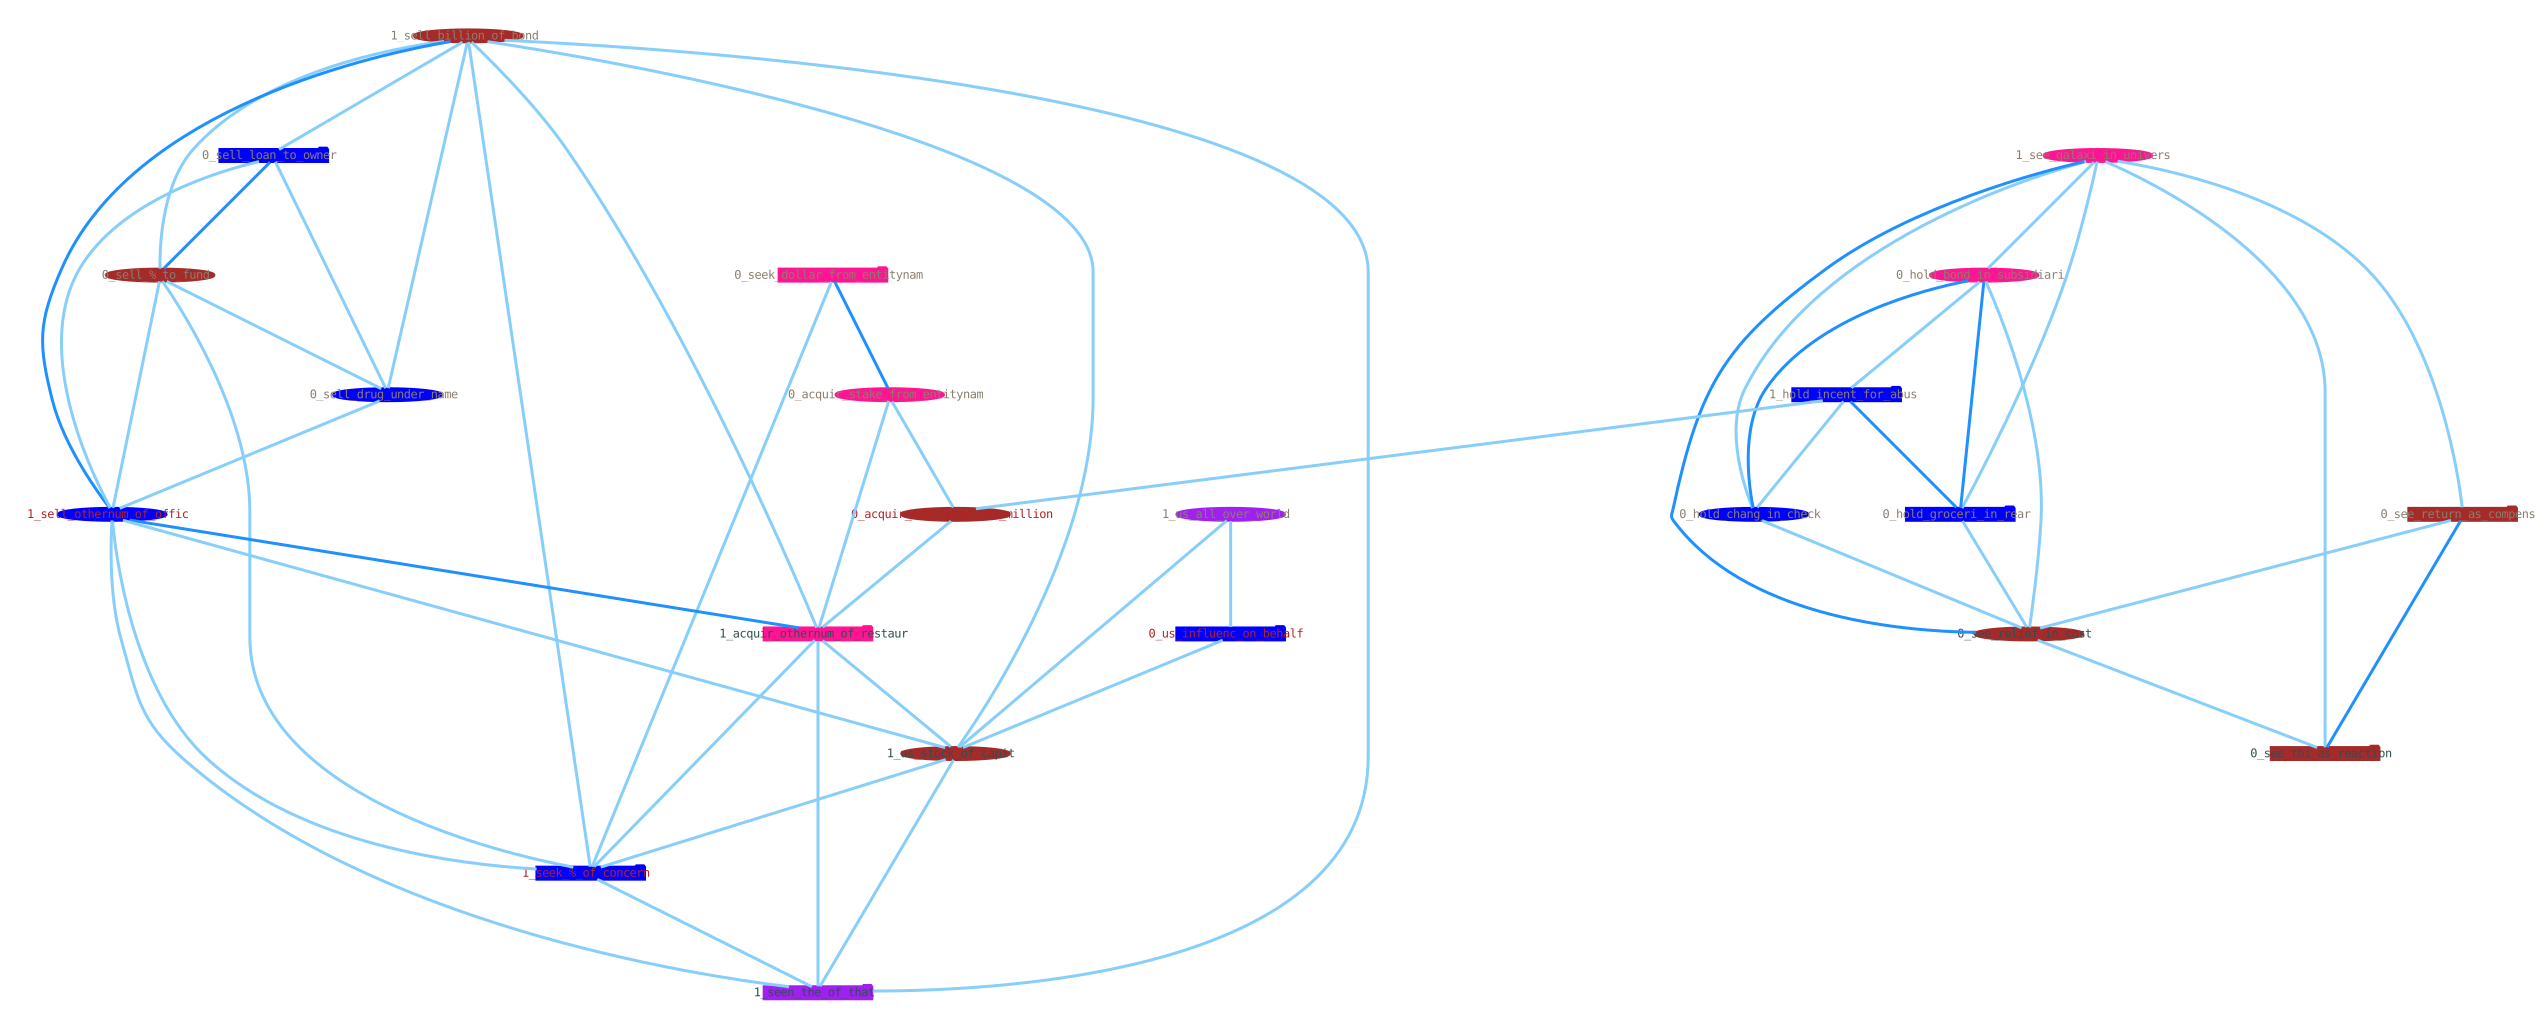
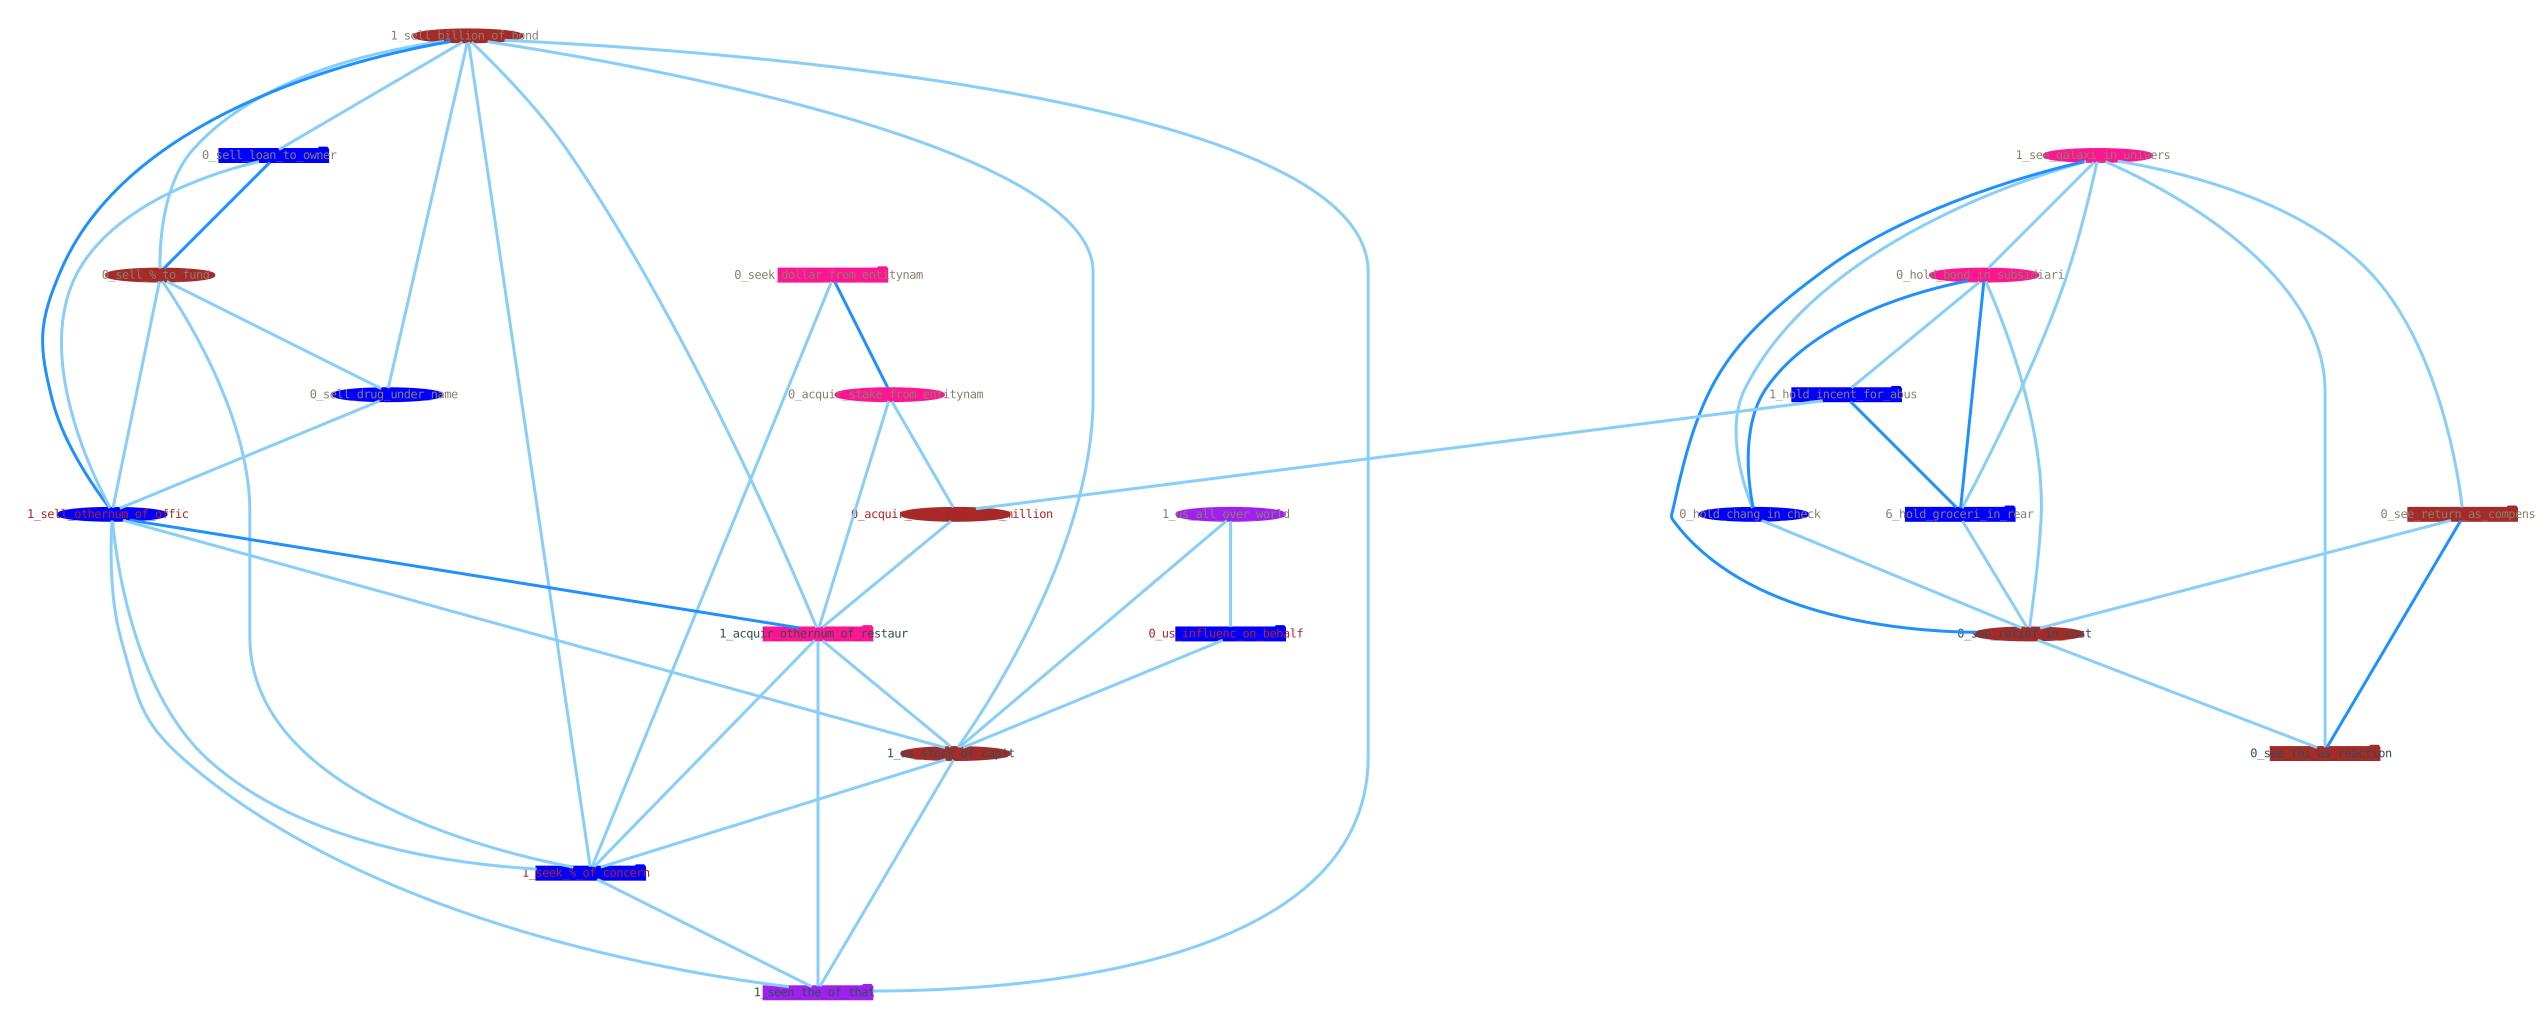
edge "0_sell_loan_to_owner" -- "0_sell_drug_under_name": removed
edge "1_hold_incent_for_abus" -- "0_hold_chang_in_check": removed
node "0_hold_groceri_in_rear": label "0_hold_groceri_in_rear" -> "6_hold_groceri_in_rear"
